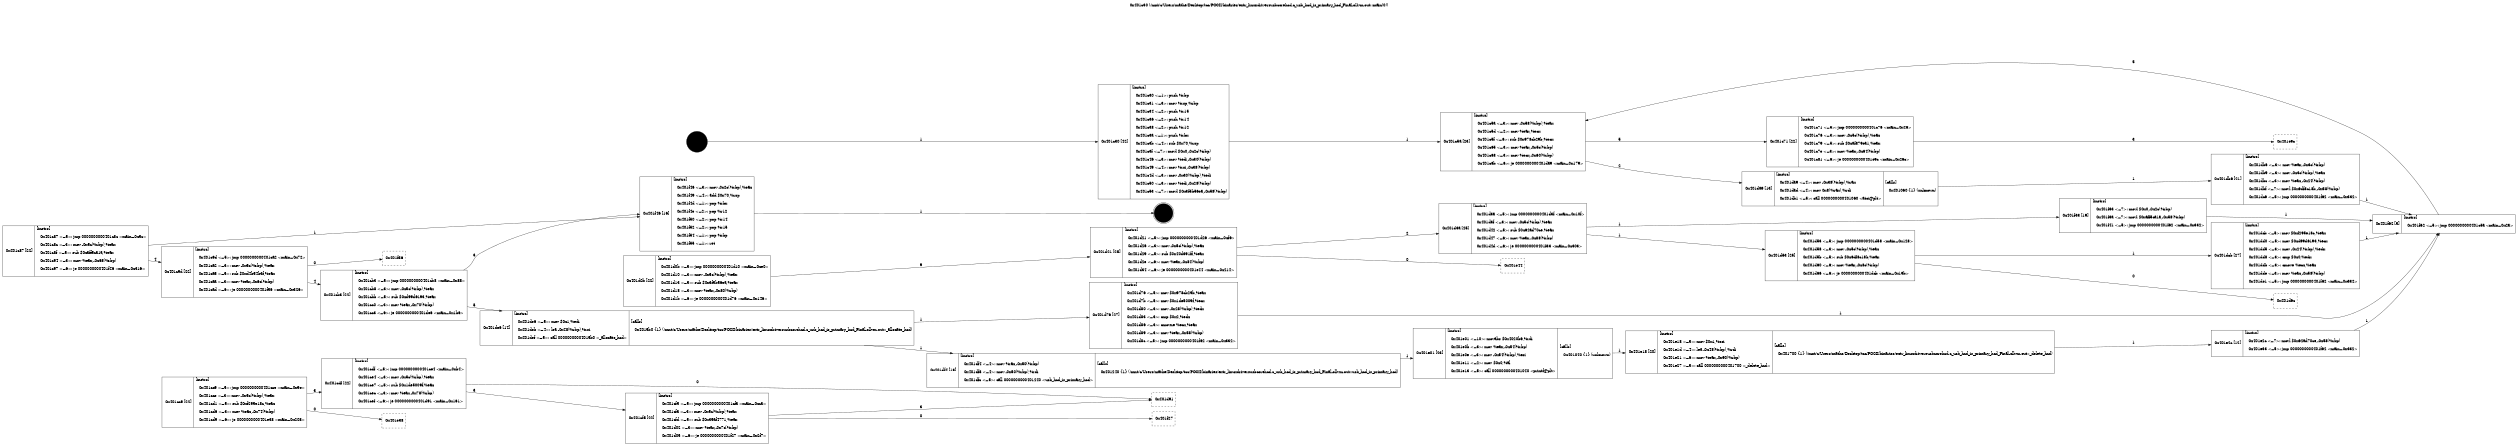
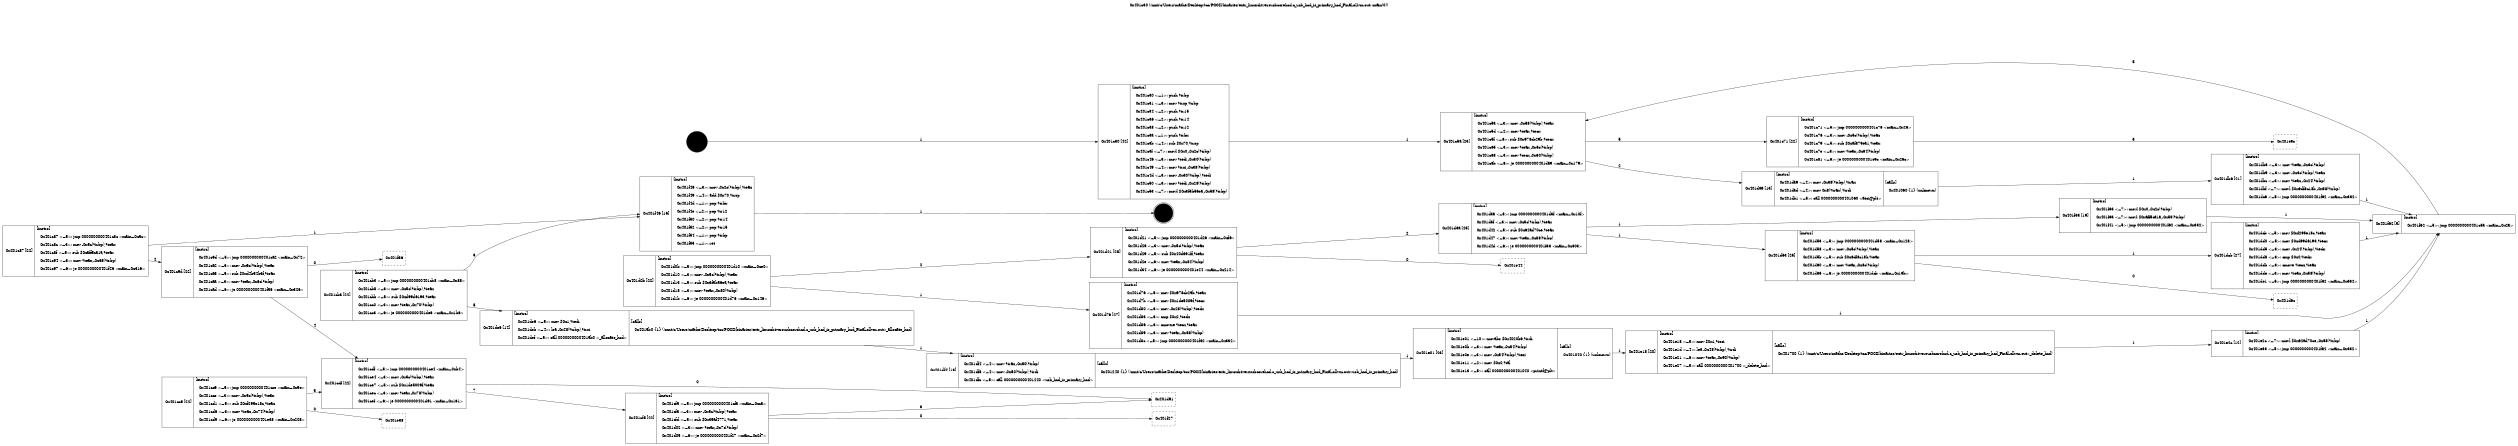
edge "0x401c87 [22]" -> "0x401c9d [22]": label " 4" -> " 2"
edge "0x401d0b [22]" -> "0x401d21 [25]": label " 9" -> " 2"
edge "0x401c9d [22]" -> "0x401cb3 [22]": now "0x401c9d [22]" -> "0x401cdf [22]"
edge "0x401de6 [14]" -> "0x401d76 [27]": now "0x401d0b [22]" -> "0x401d76 [27]"
edge "0x401cdf [22]" -> "0x401cf5 [22]": label " 3" -> " 7"
